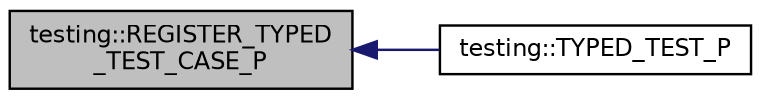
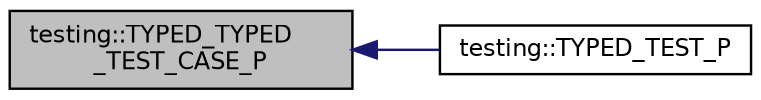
node "testing::REGISTER_TYPED _TEST_CASE_P": label "testing::REGISTER_TYPED _TEST_CASE_P" -> "testing::TYPED_TYPED _TEST_CASE_P"
